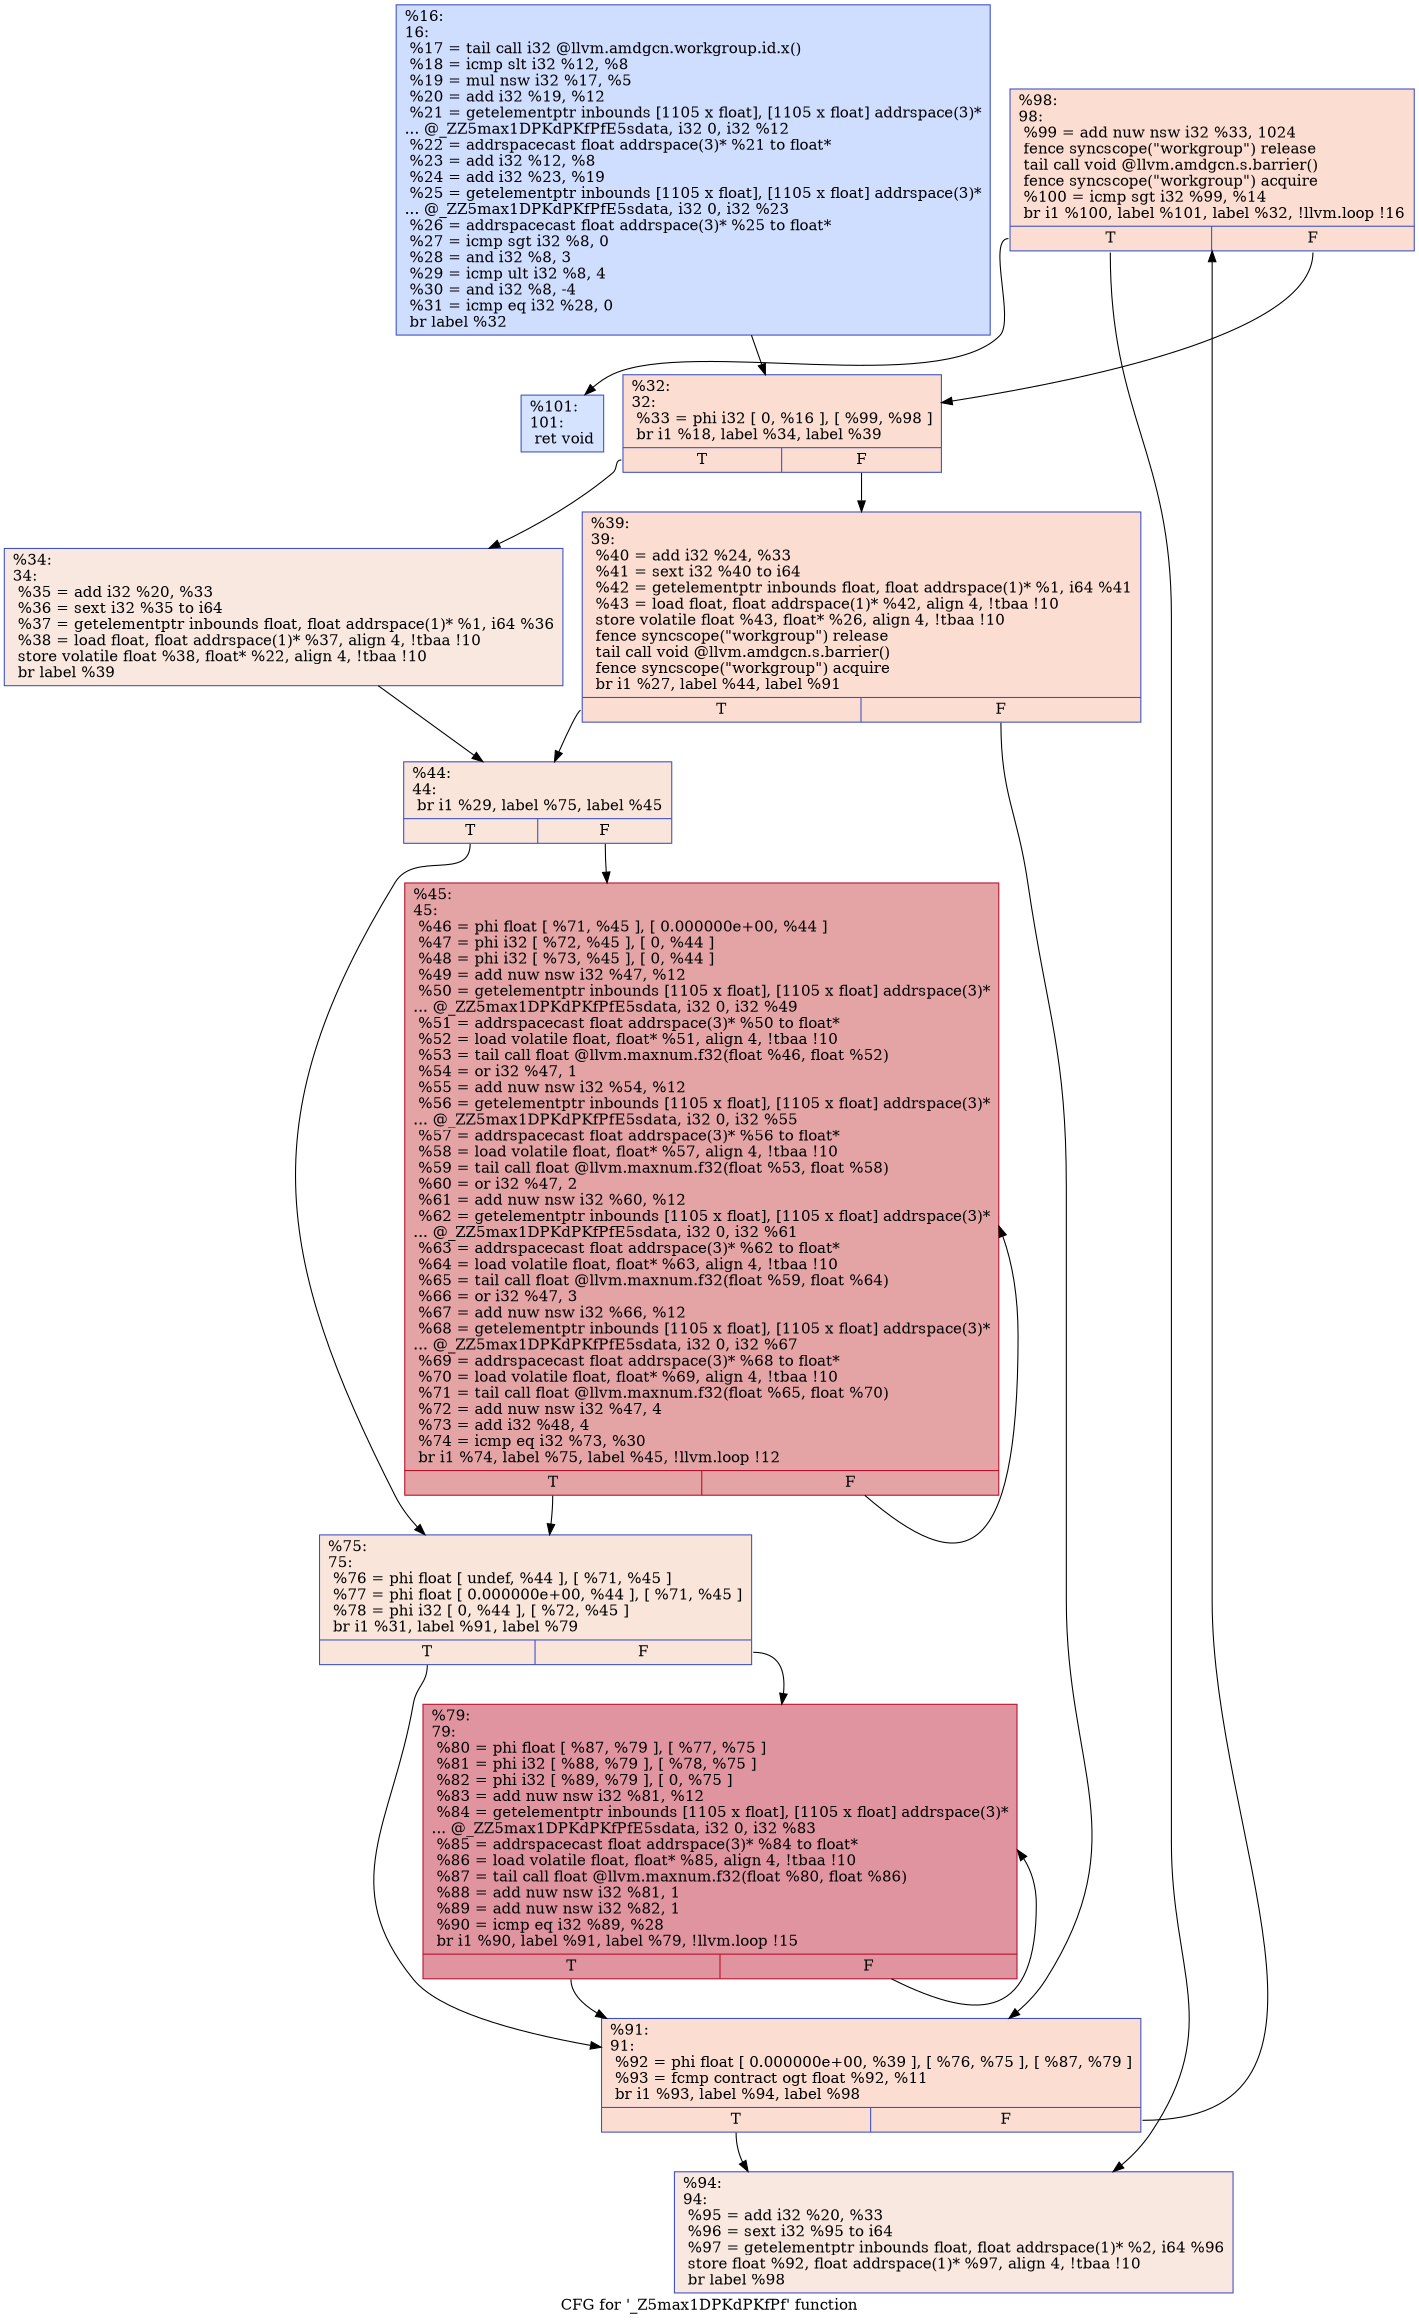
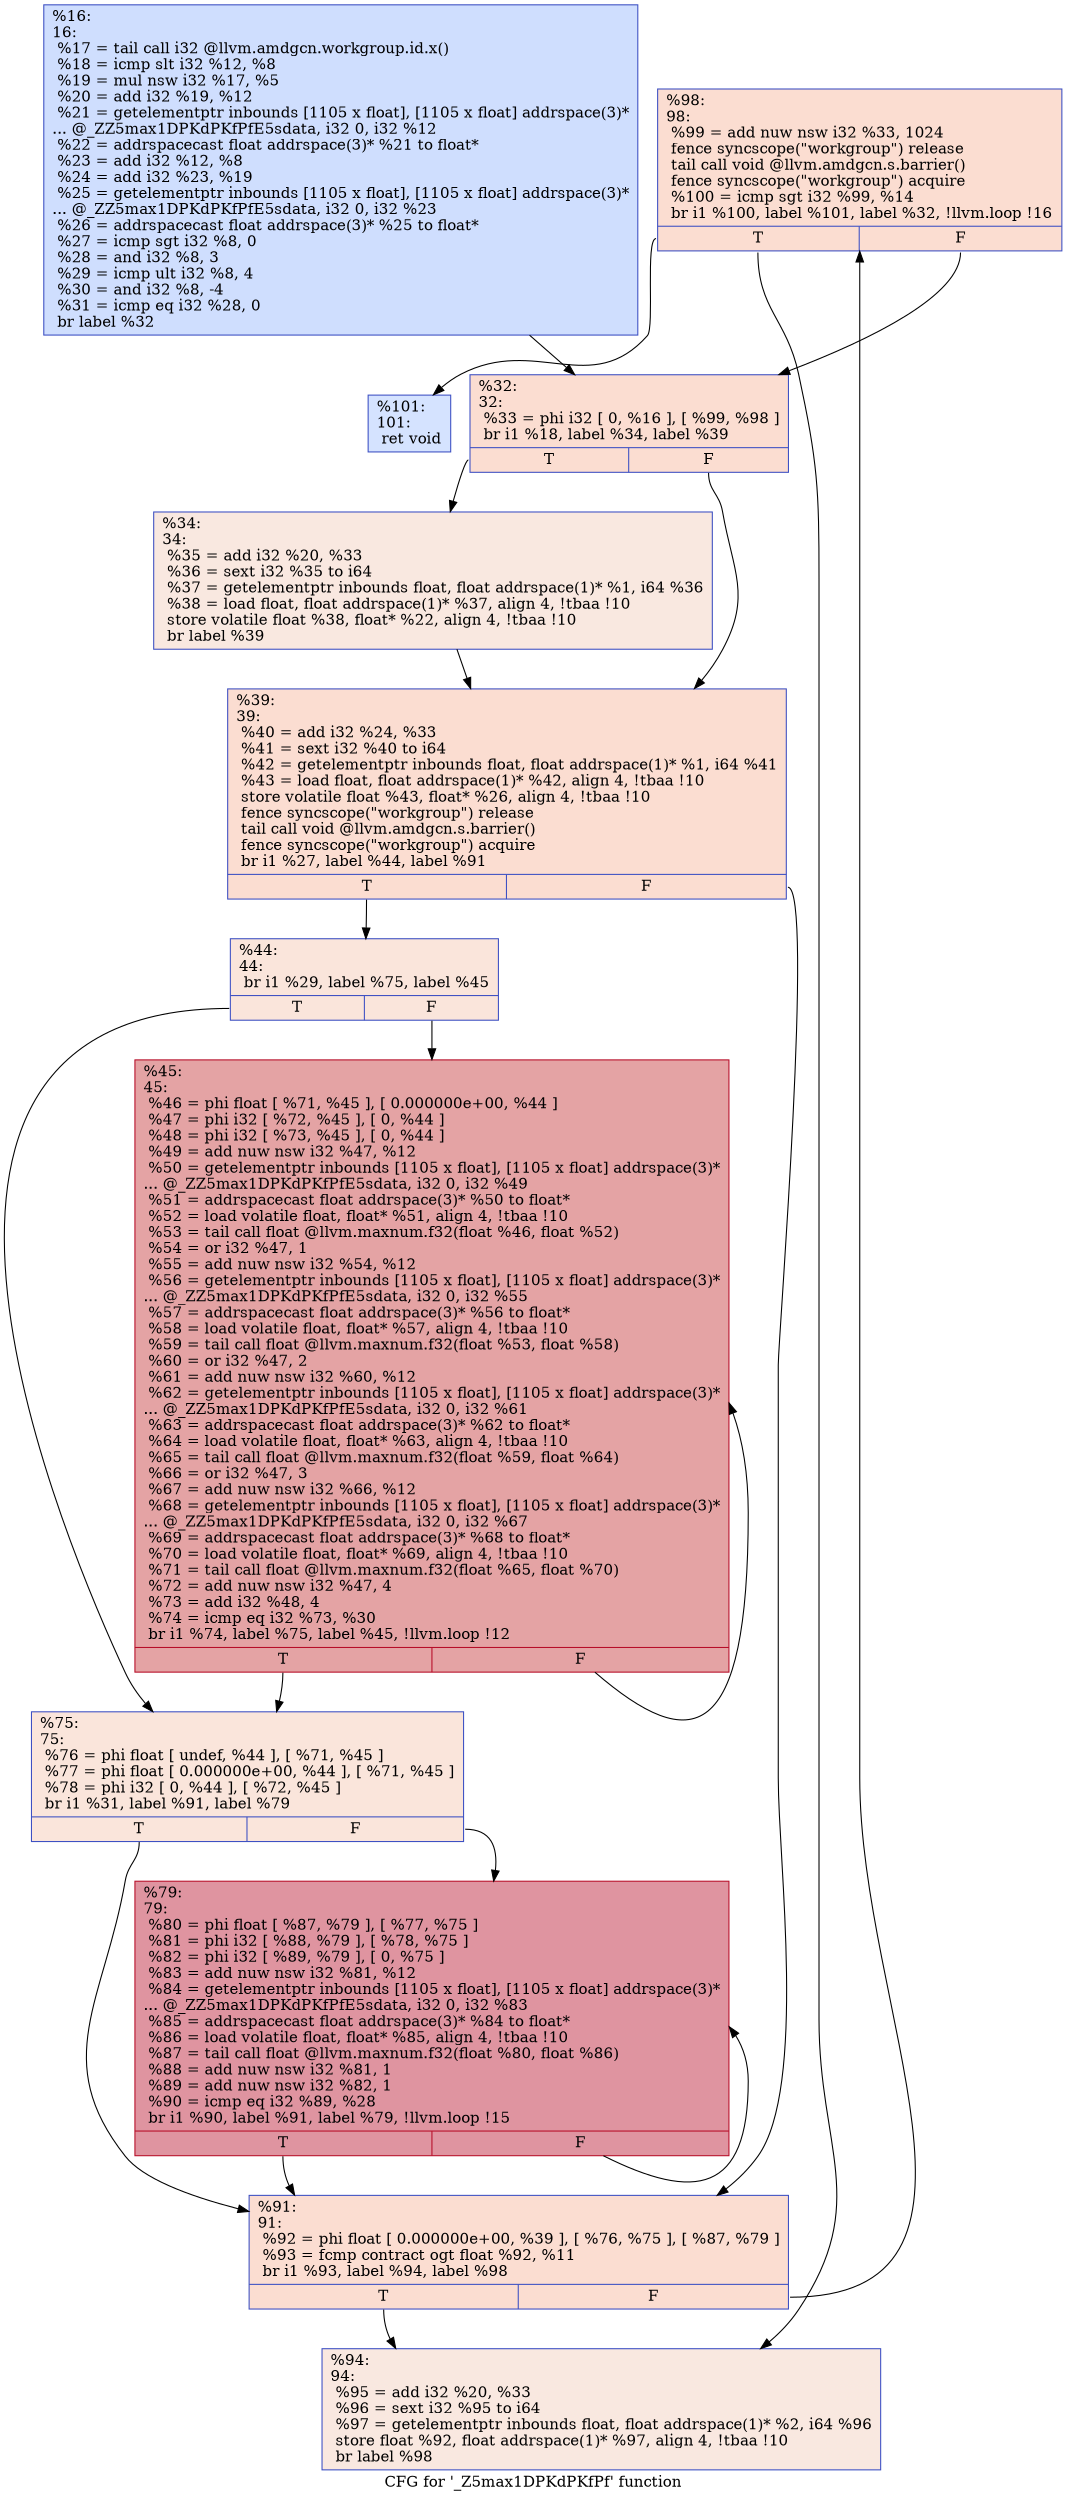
edge "%34:" -> "%44:": now "%34:" -> "%39:"
